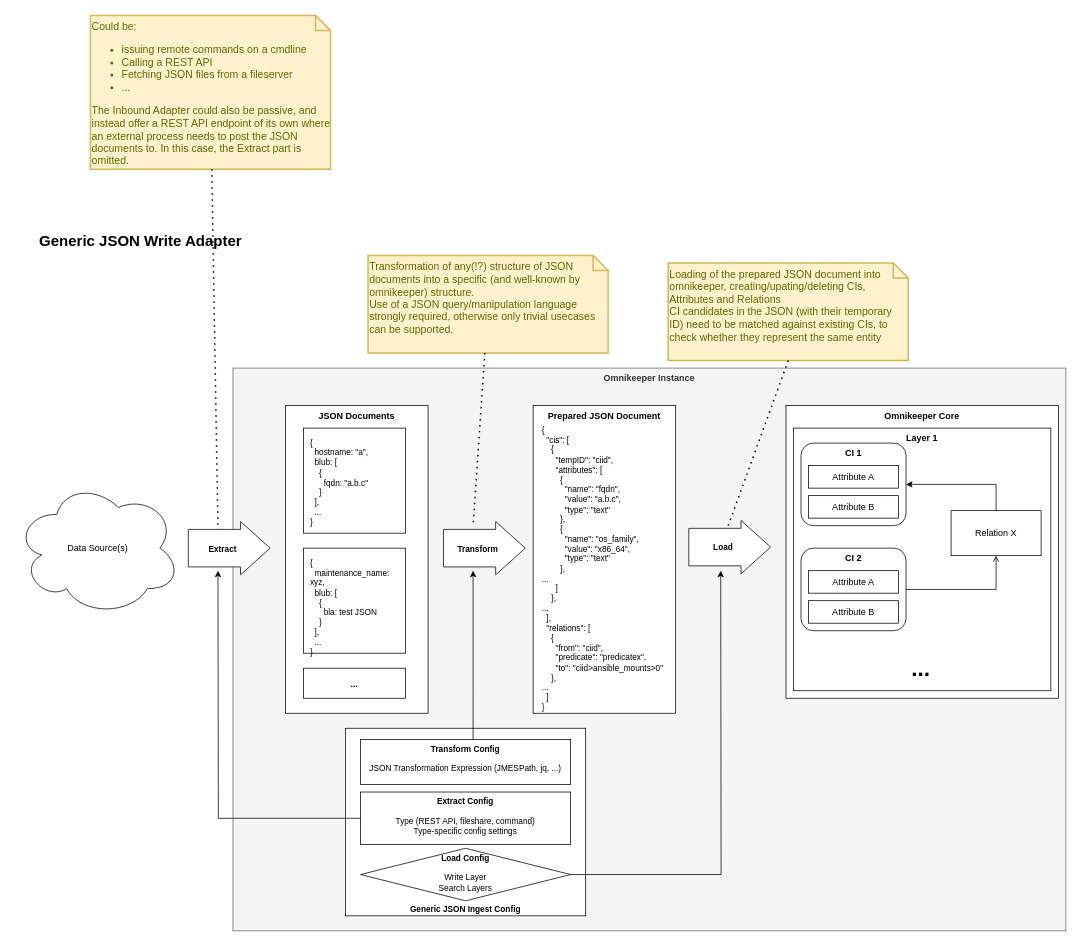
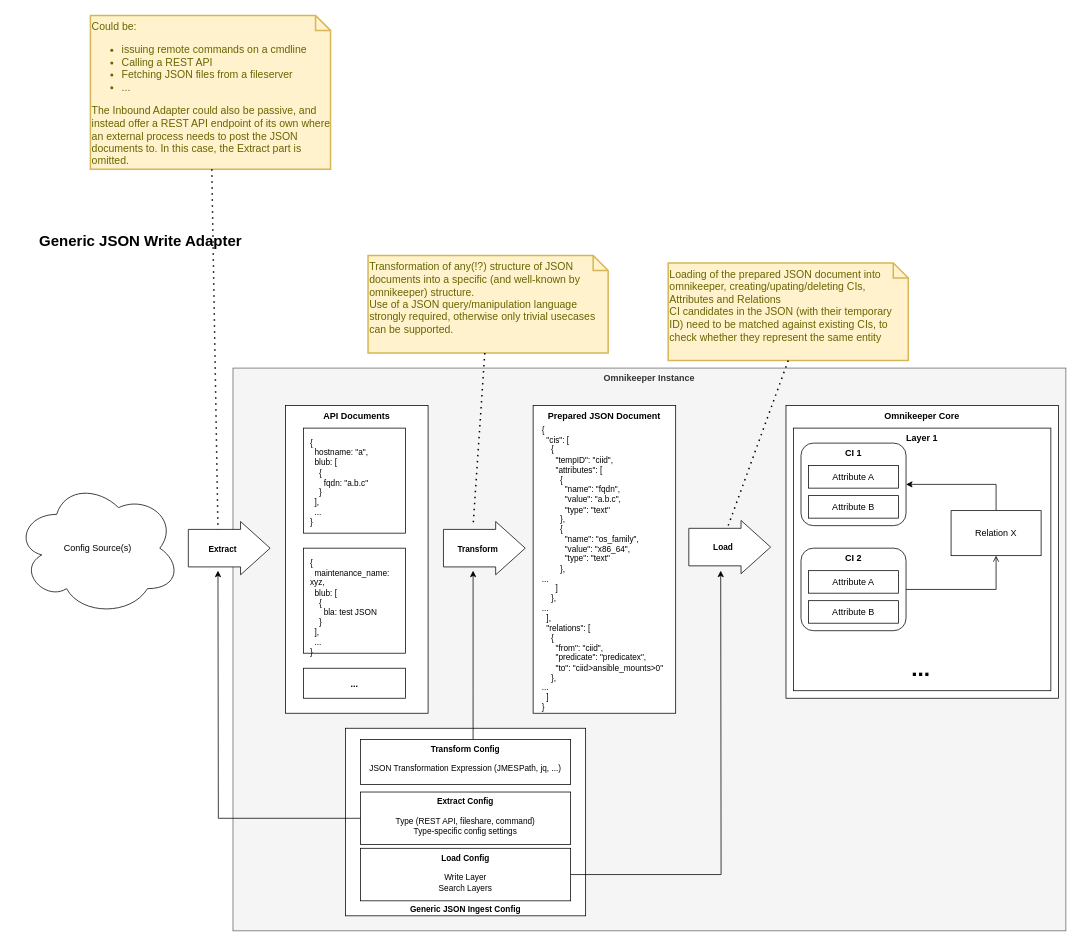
node "JSON Documents": label "JSON Documents" -> "API Documents"
node "Data Source(s)": label "Data Source(s)" -> "Config Source(s)"
node "Load Config Write LayerSearch Layers": shape diamond -> rectangle
